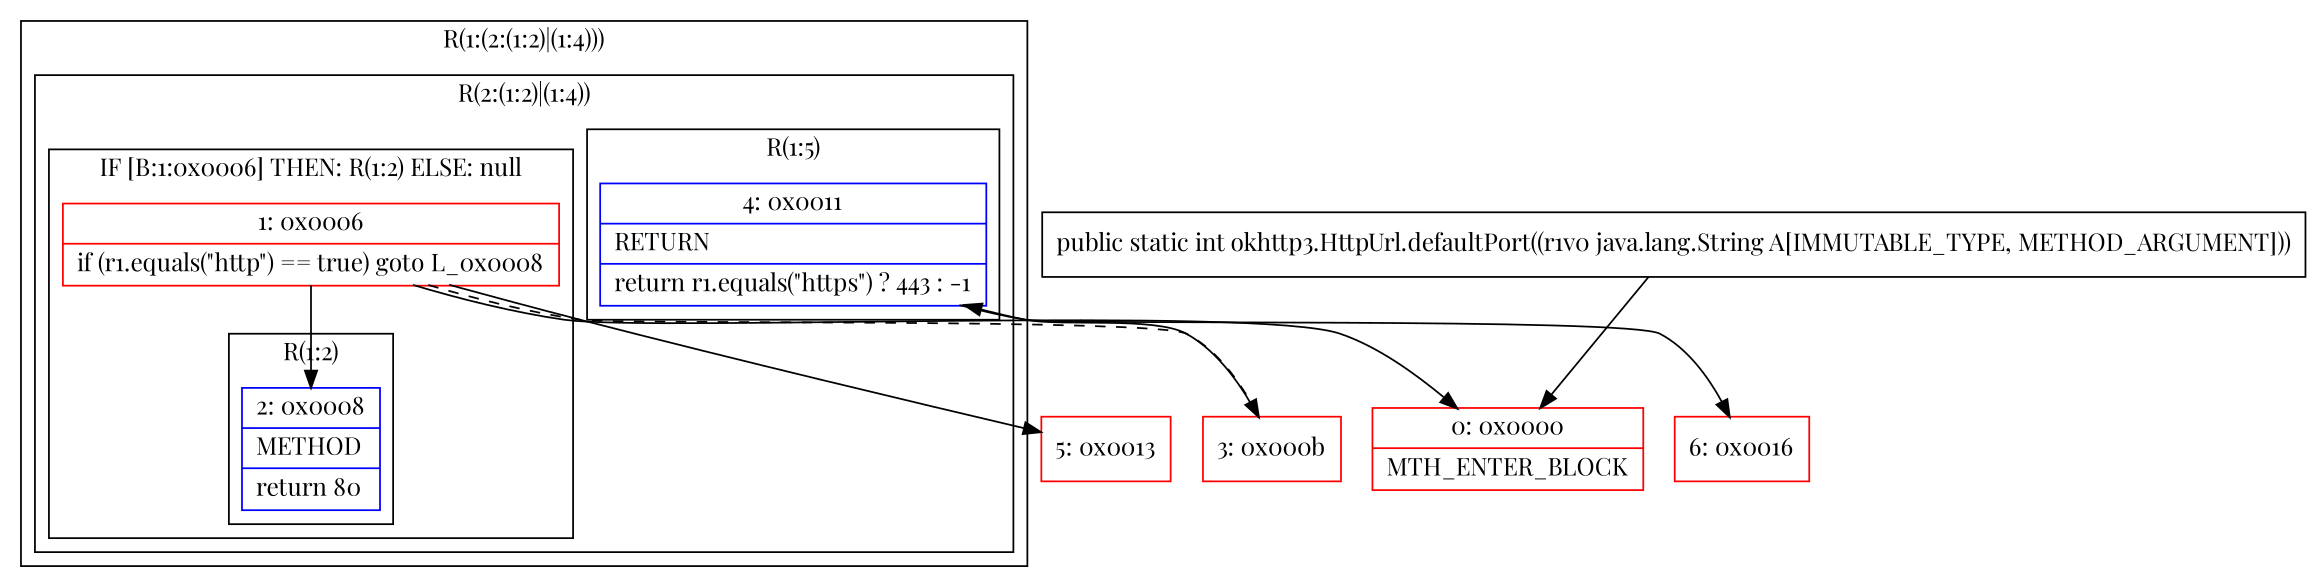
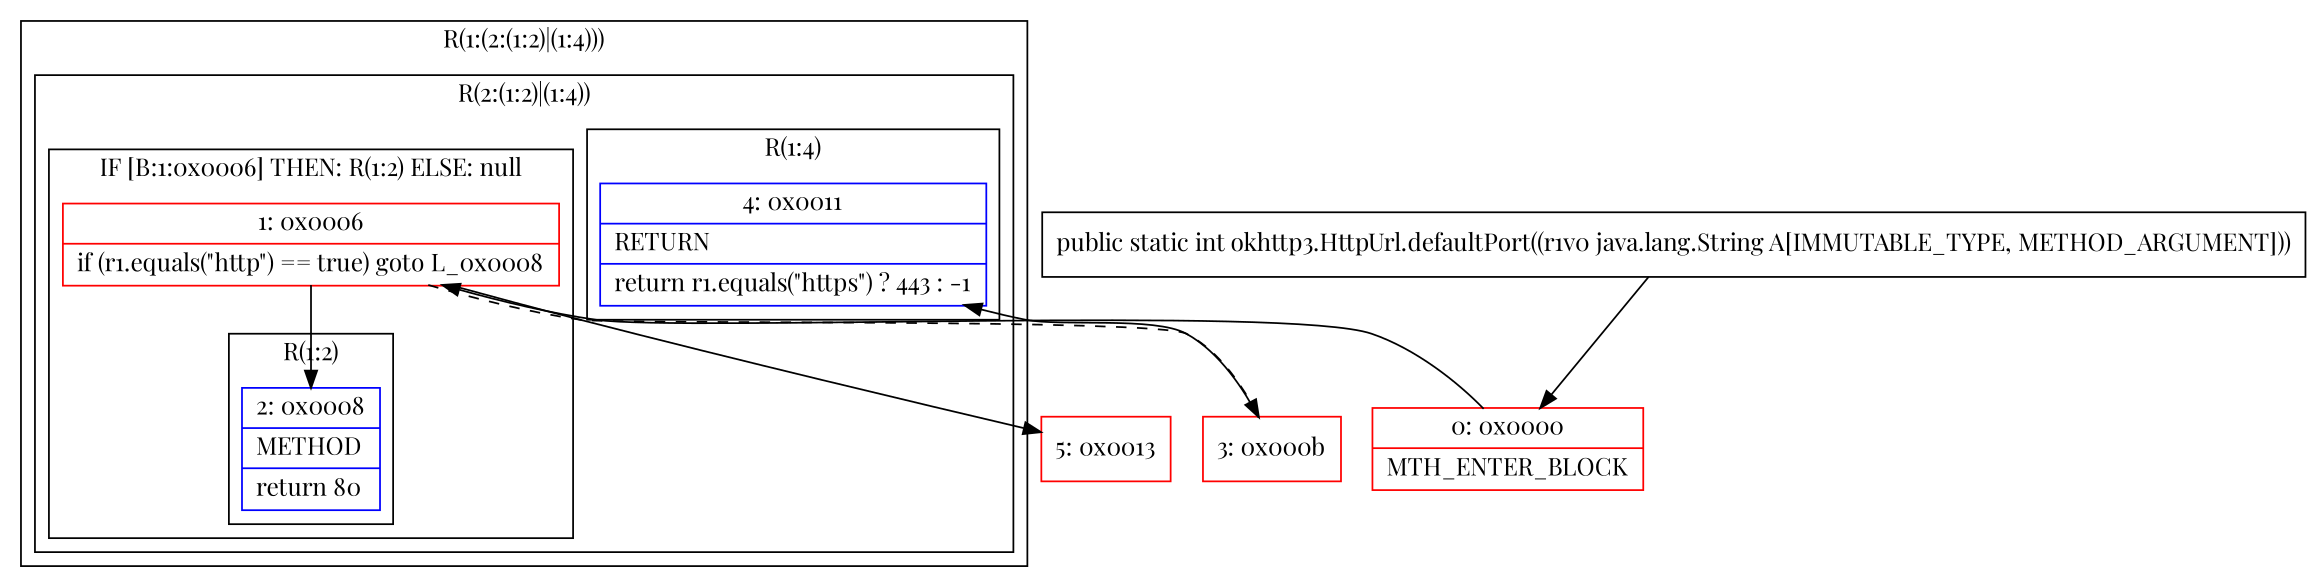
cluster "R(1:5)": label "R(1:5)" -> "R(1:4)"
edge "1: 0x0006" -> "0: 0x0000": reversed
node "6: 0x0016": removed
